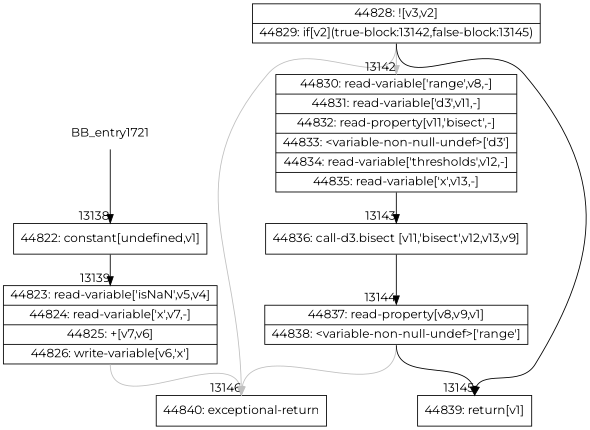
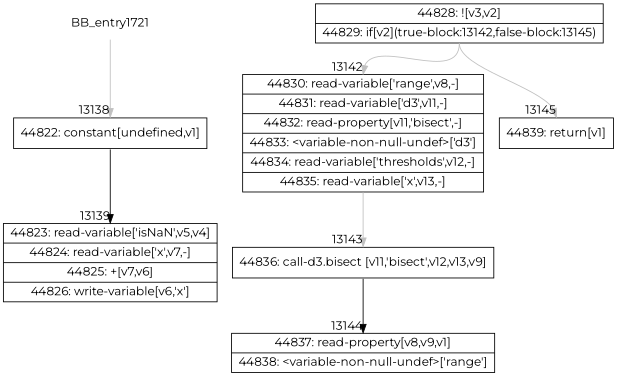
edge "44828: ![v3,v2]" -> "44839: return[v1]": color black -> gray
edge "BB_entry1721" -> "44822: constant[undefined,v1]": color black -> gray
edge "44830: read-variable['range',v8,-]" -> "44836: call-d3.bisect [v11,'bisect',v12,v13,v9]": color black -> gray
edge "44837: read-property[v8,v9,v1]" -> "44839: return[v1]": removed
node "44840: exceptional-return": removed
